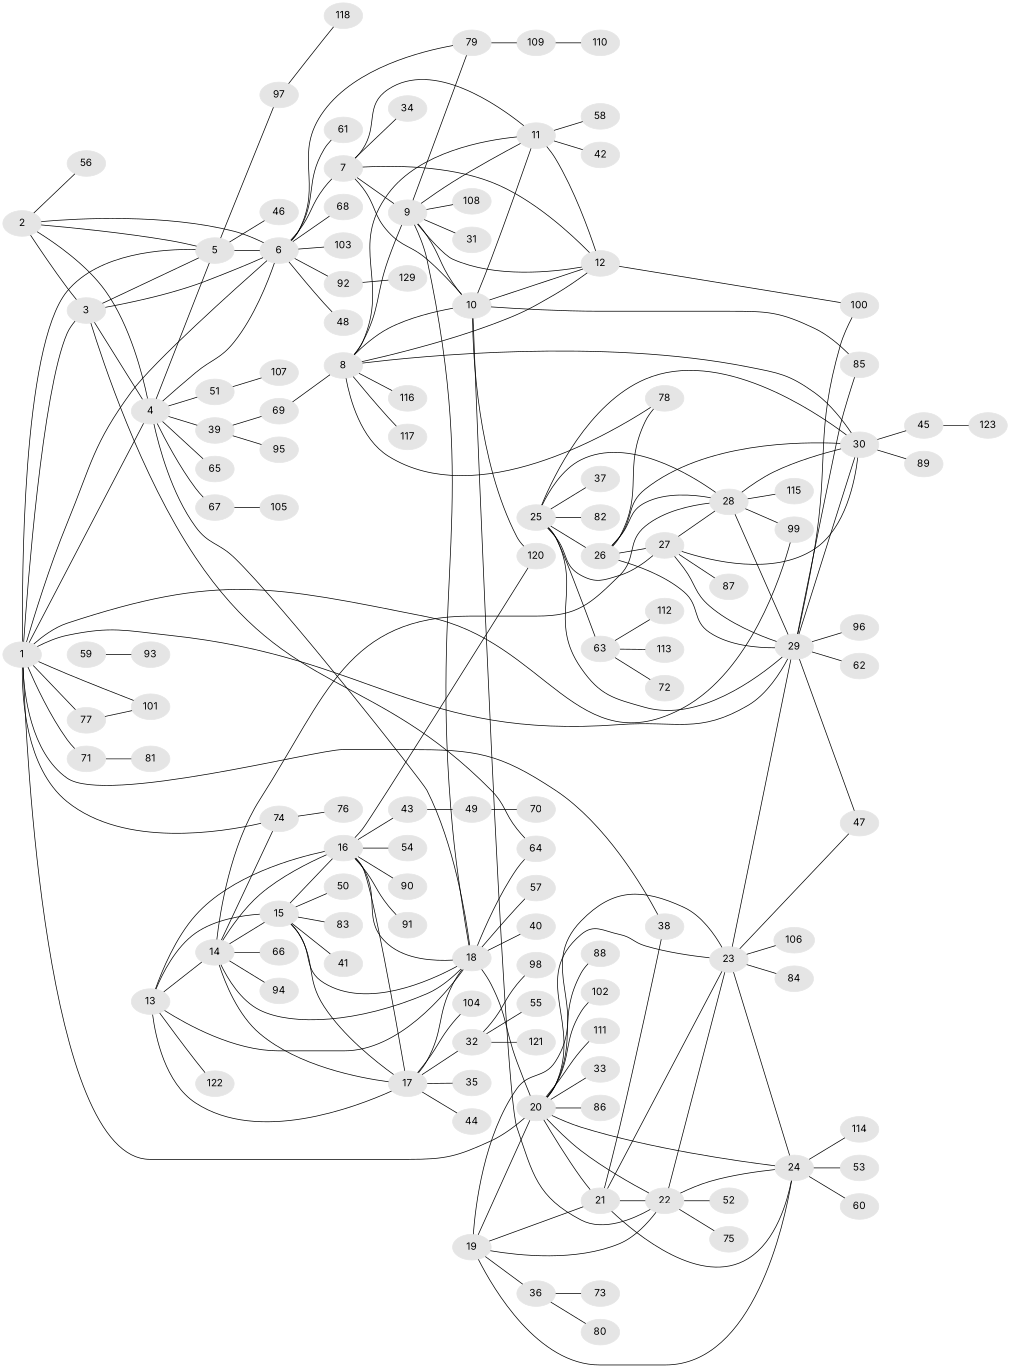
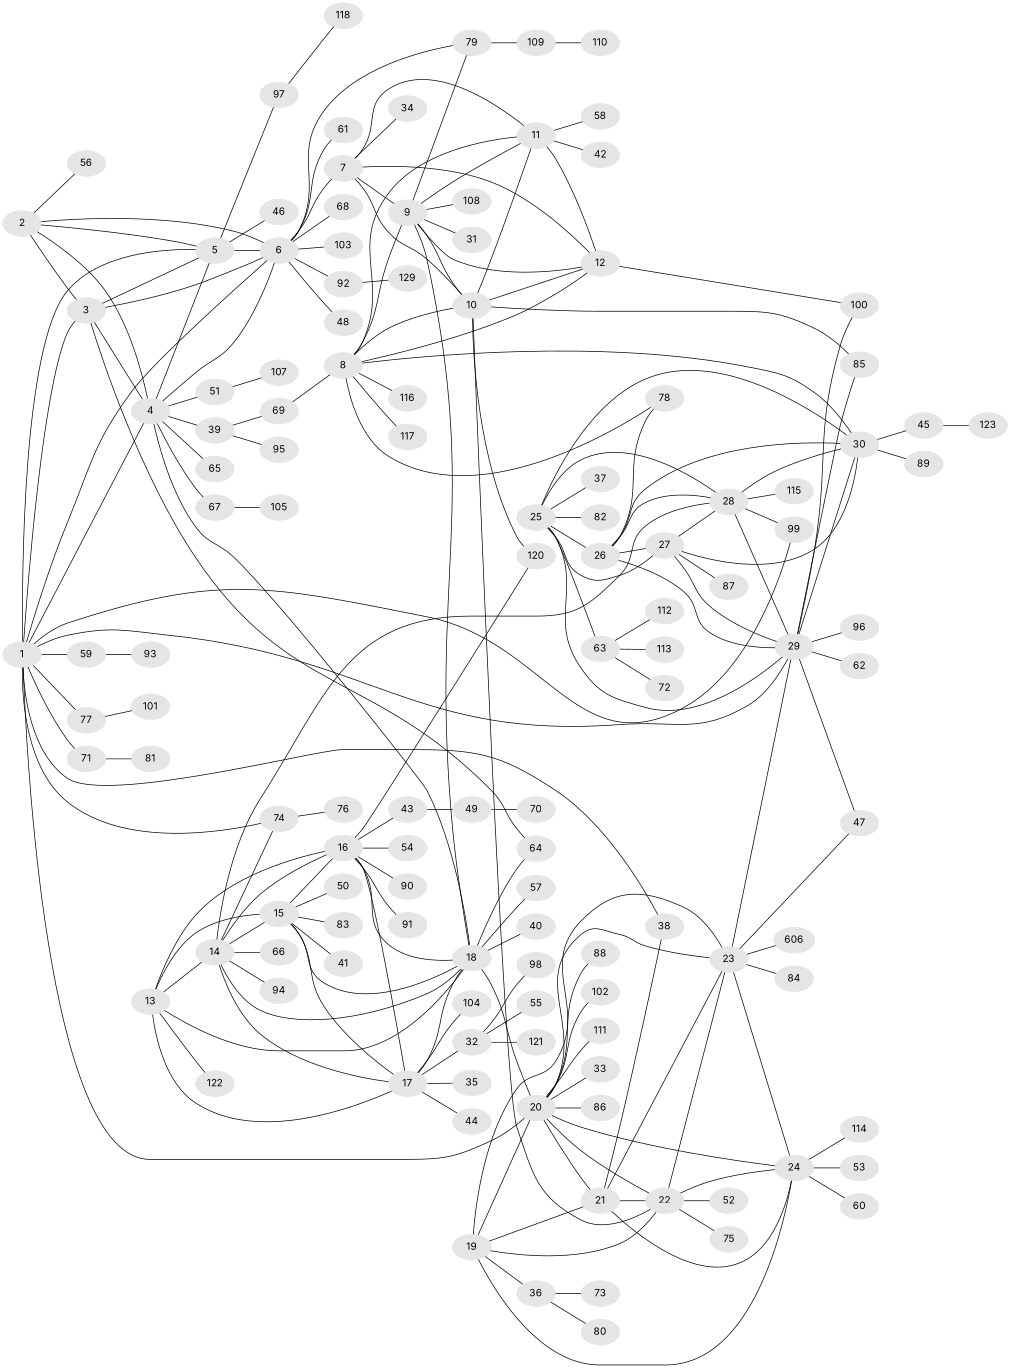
edge "1" -- "101": now "1" -- "59"
node "106": label "106" -> "606"
